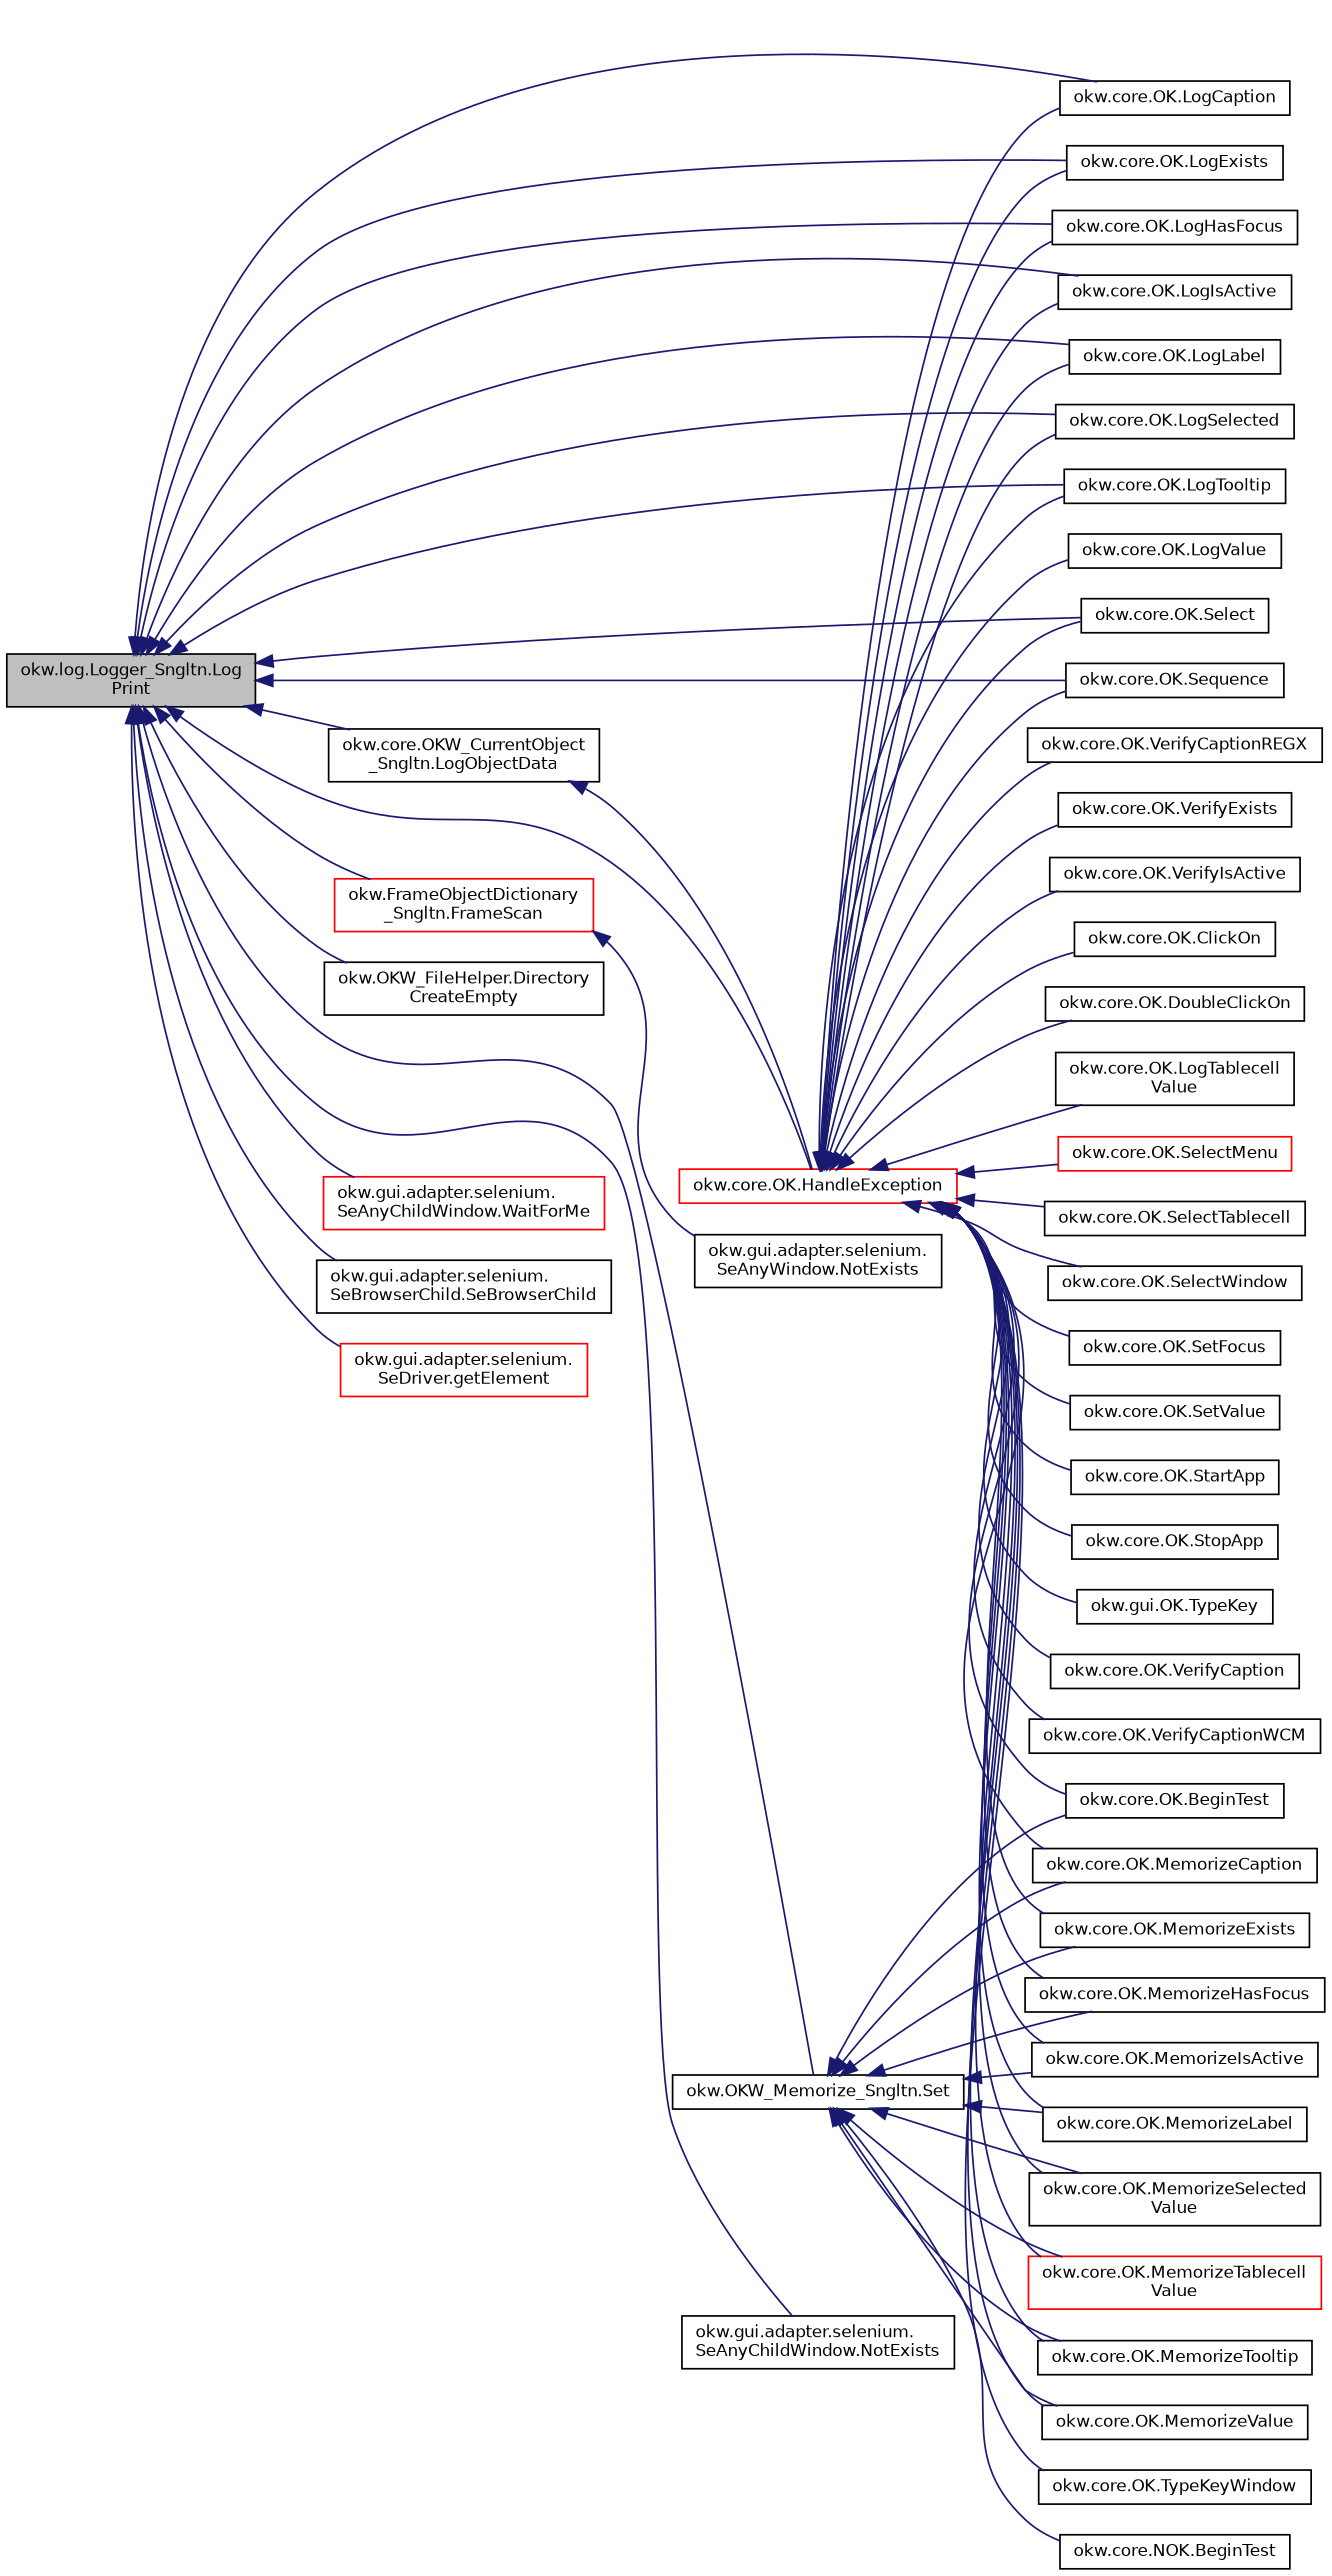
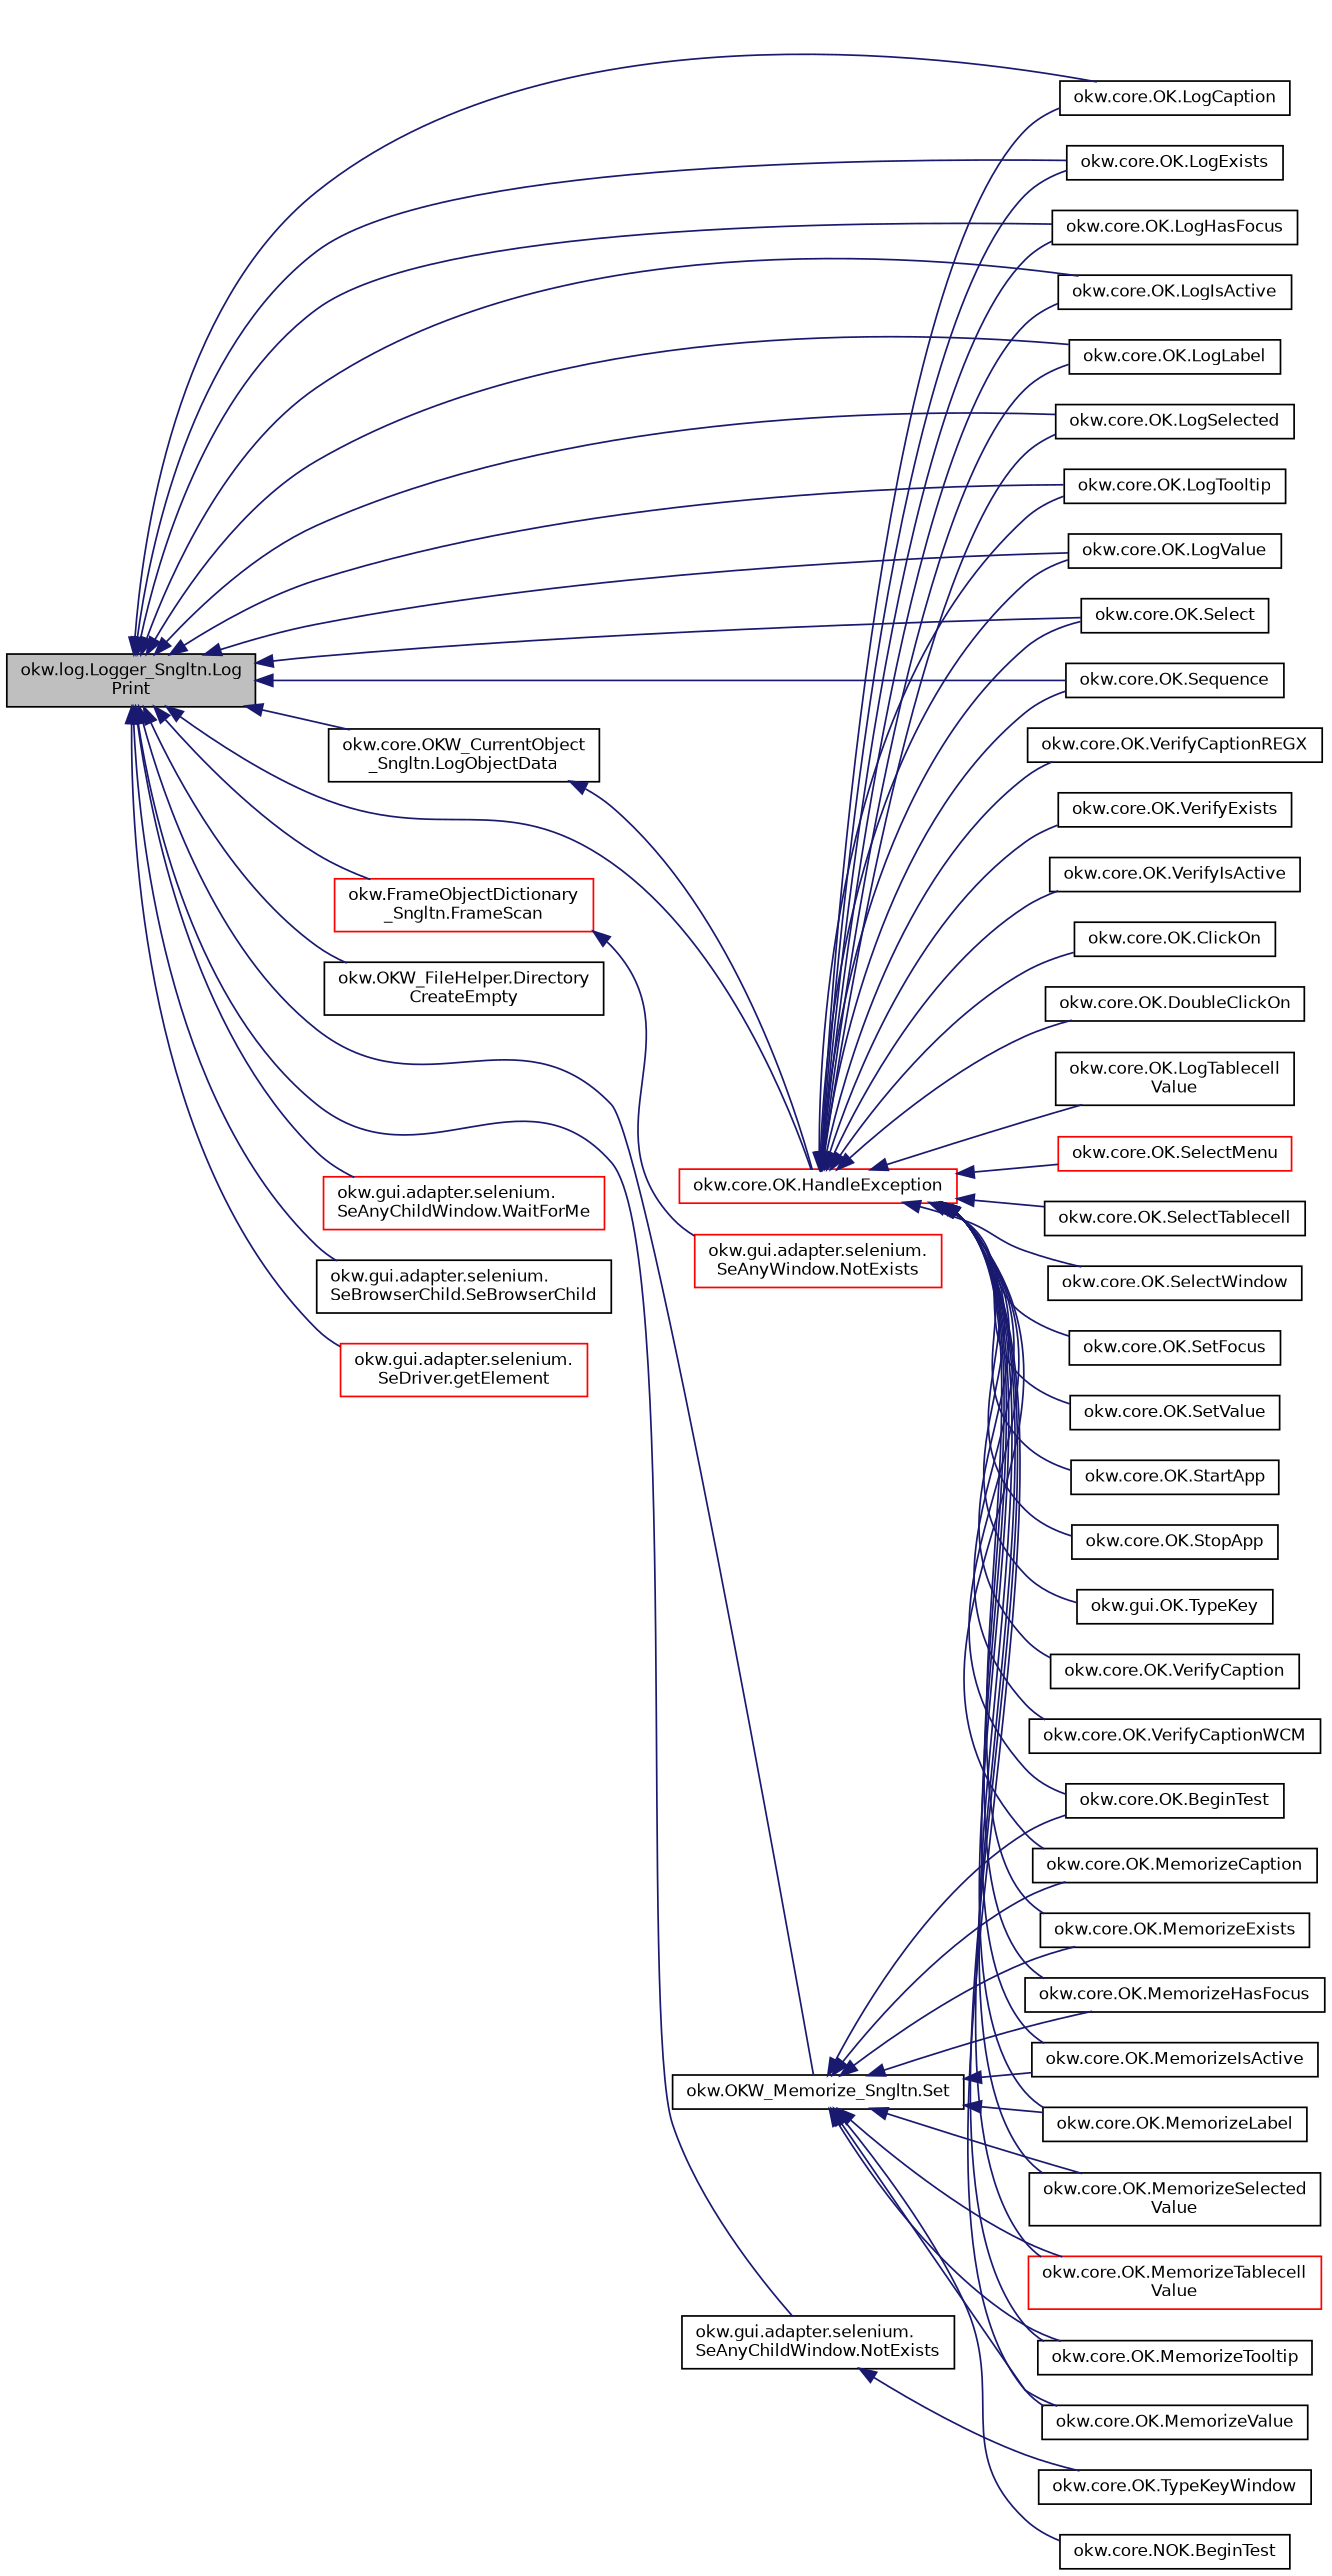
edge "okw.core.OK.LogValue" -> "okw.log.Logger_Sngltn.Log Print": added
node "okw.gui.adapter.selenium. SeAnyWindow.NotExists": color black -> red
edge "okw.core.OK.TypeKeyWindow" -> "okw.core.OK.HandleException": now "okw.core.OK.TypeKeyWindow" -> "okw.gui.adapter.selenium. SeAnyChildWindow.NotExists"
